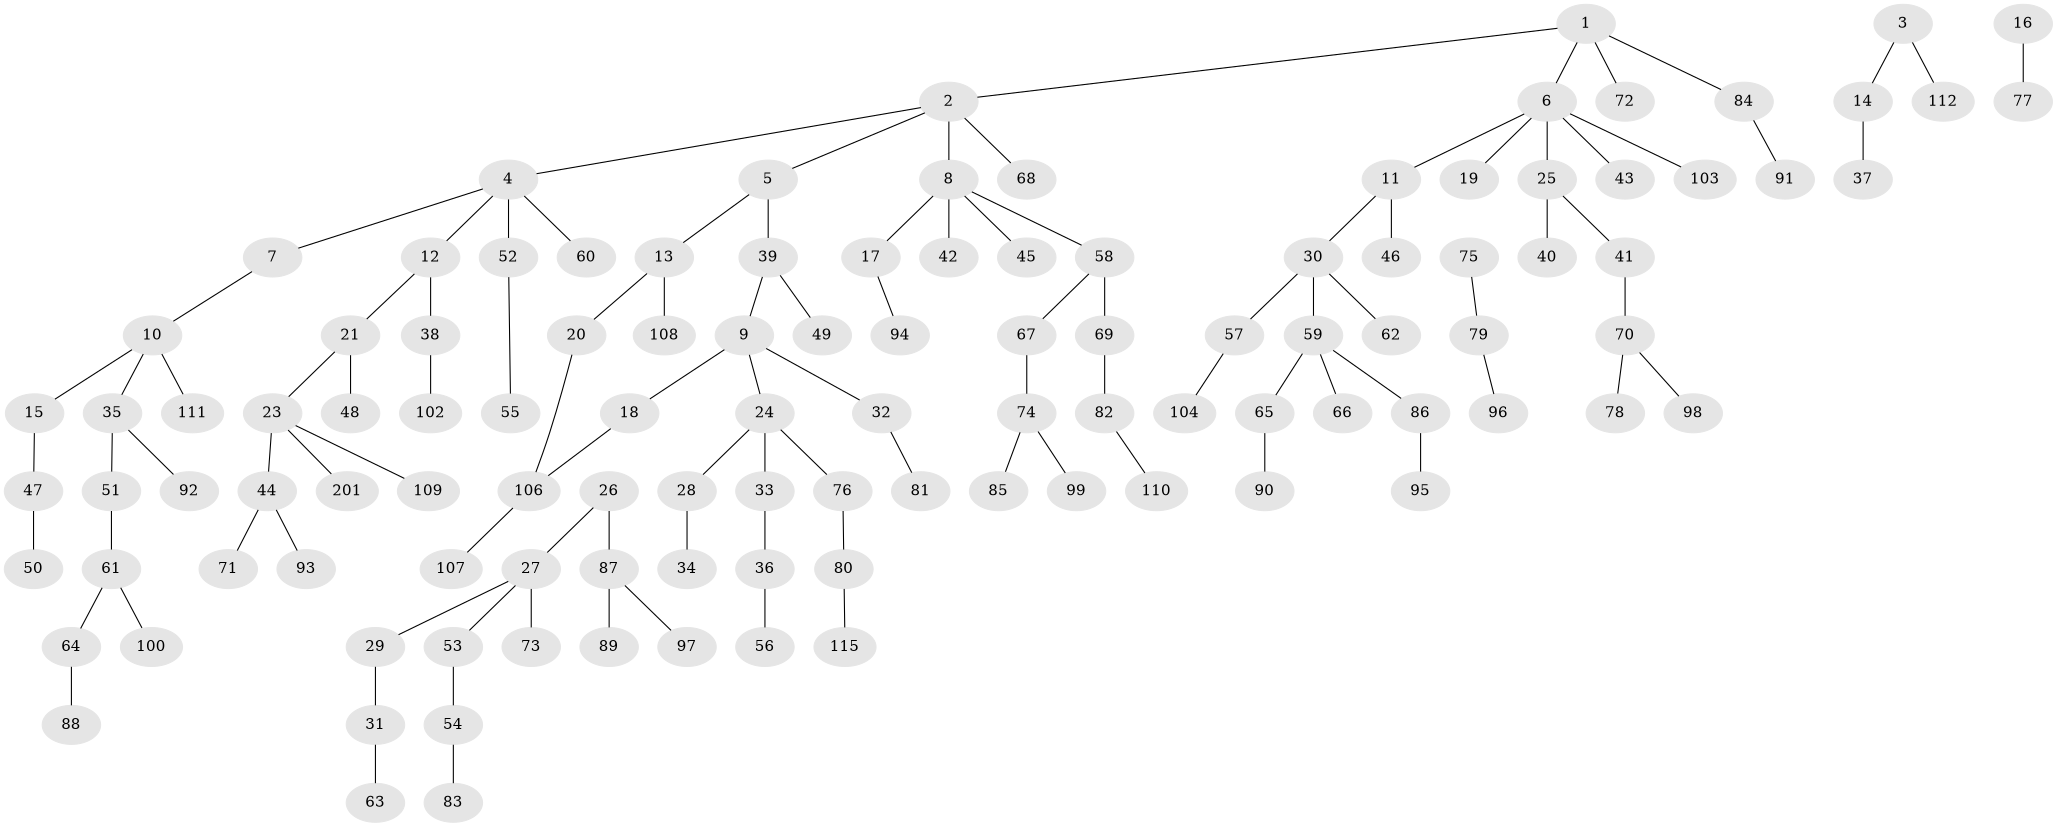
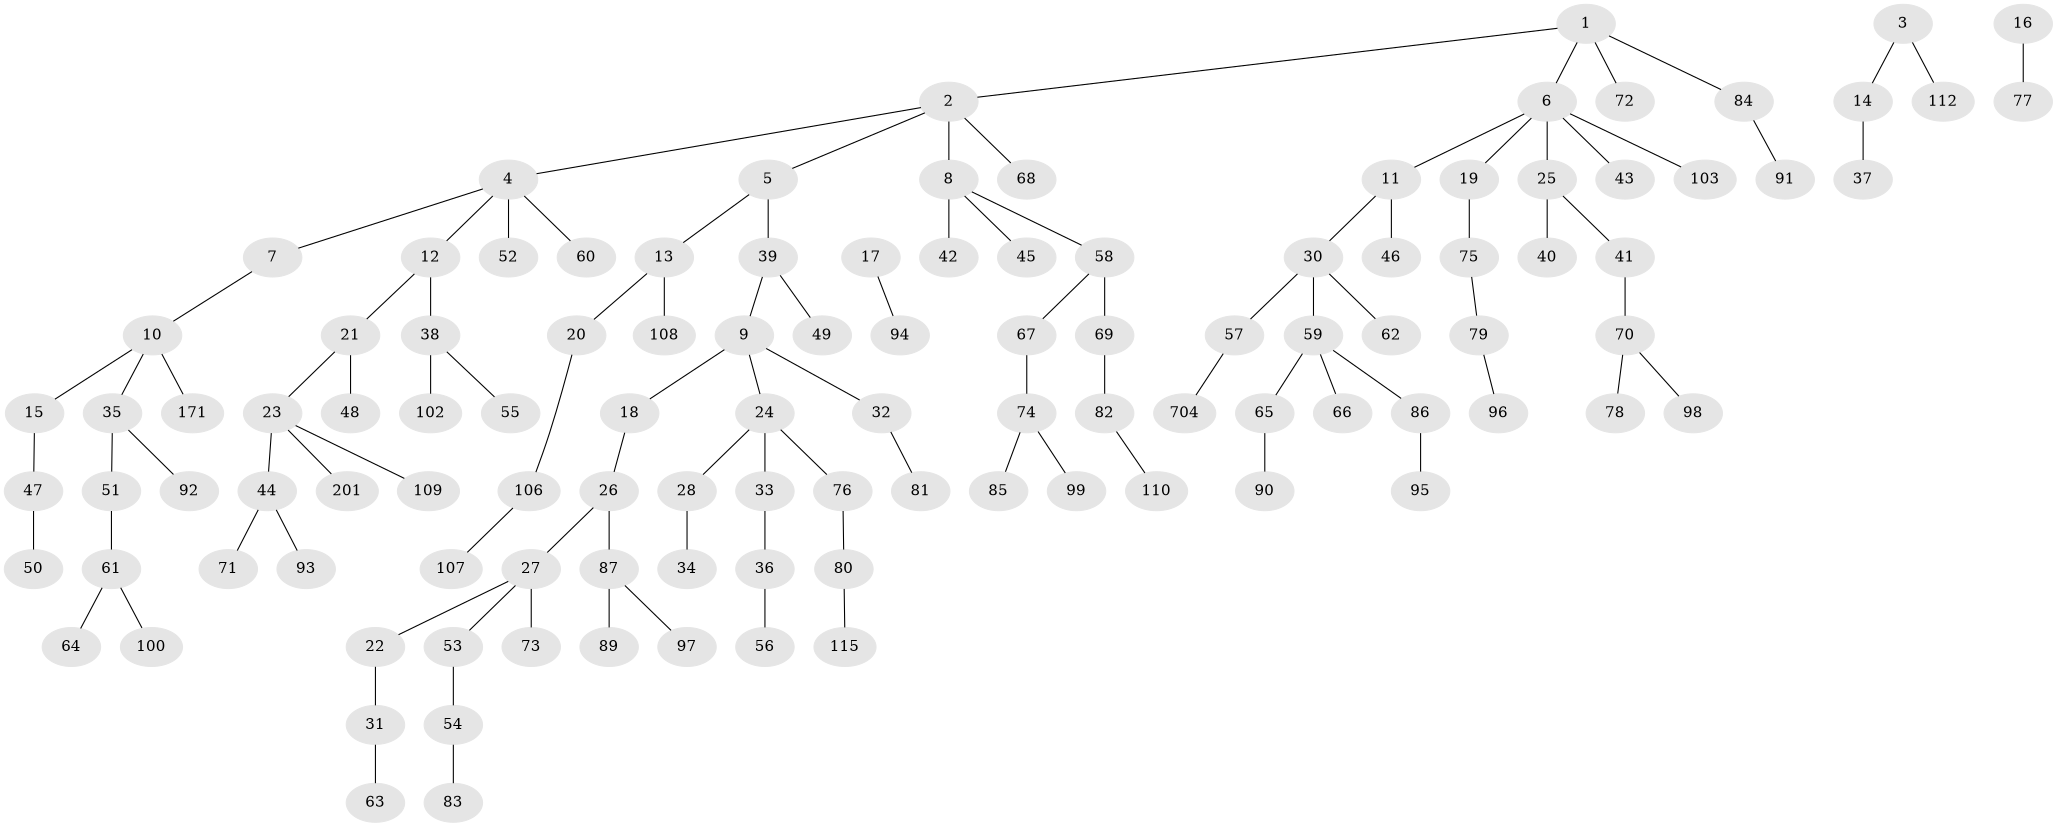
edge "8" -- "17": removed
edge "19" -- "75": added
edge "52" -- "55": now "38" -- "55"
node "111": label "111" -> "171"
node "104": label "104" -> "704"
edge "18" -- "106": now "18" -- "26"
node "29": label "29" -> "22"
node "88": removed
